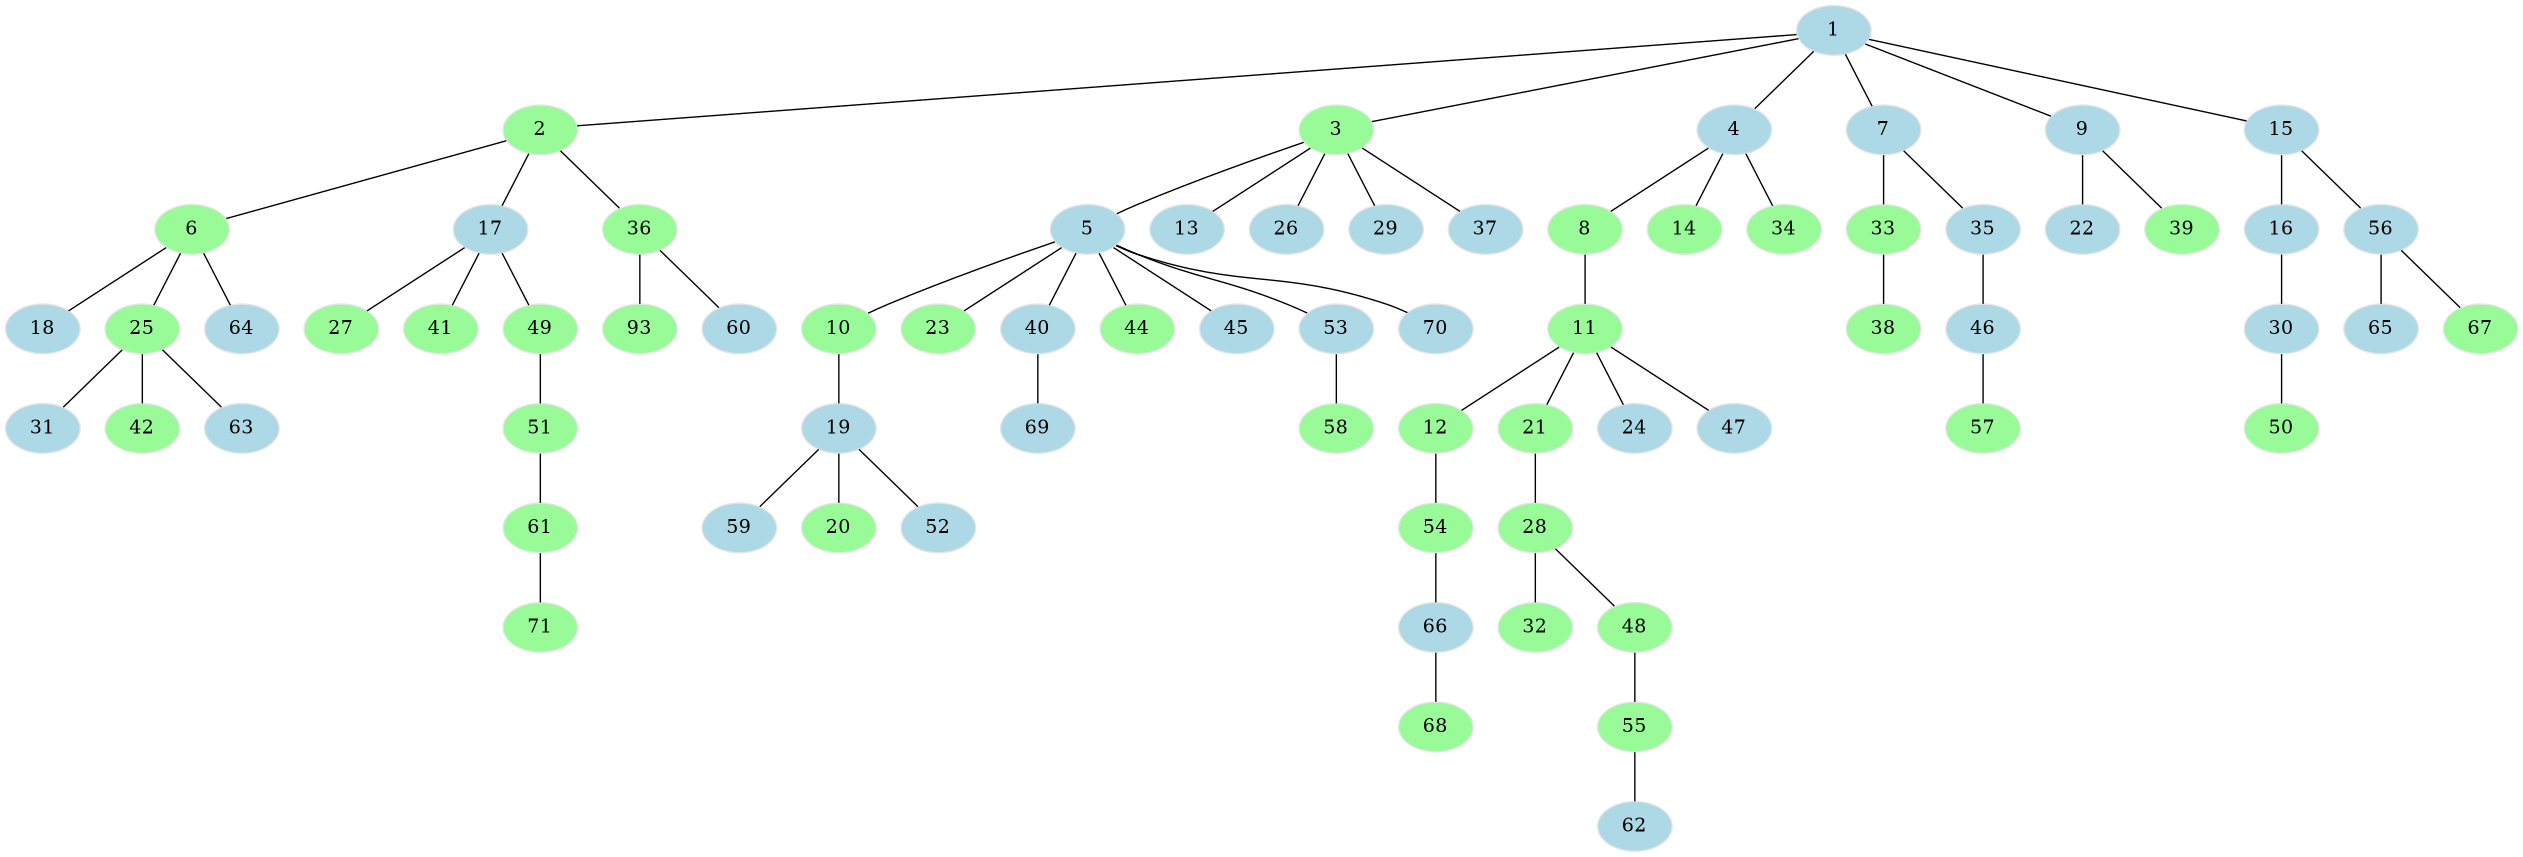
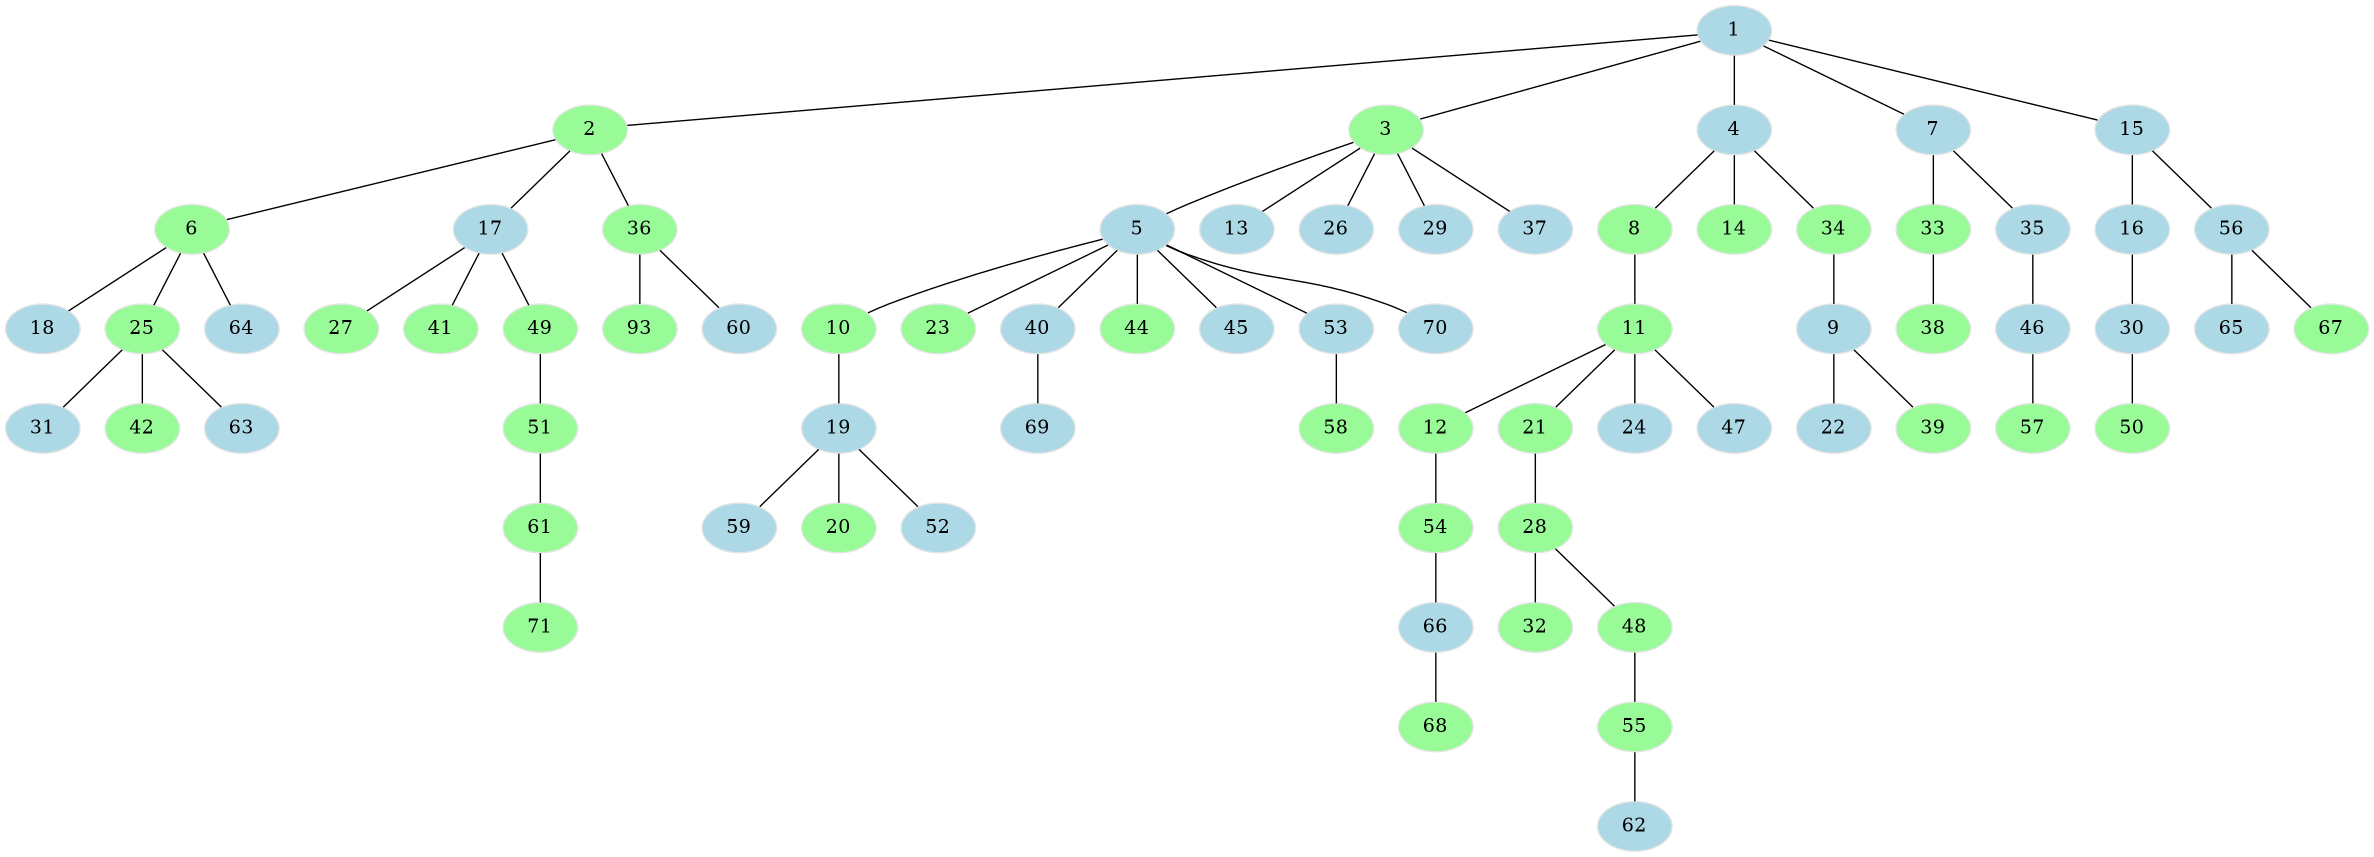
edge "1" -- "9": now "34" -- "9"
